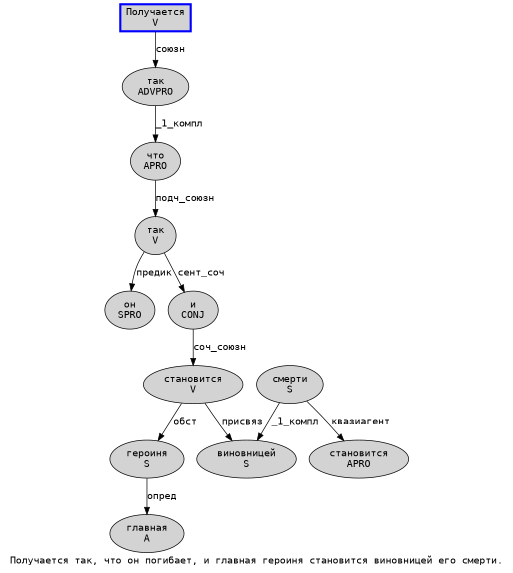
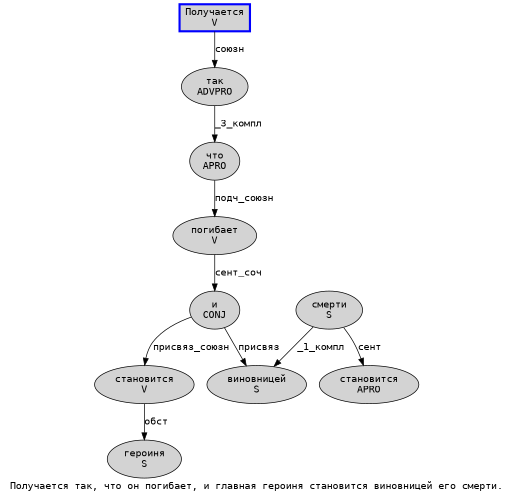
edge "так ADVPRO" -> "что APRO": label "_1_компл" -> "_3_компл"
node "так V": label "так V" -> "погибает V"
node "он SPRO": removed
edge "и CONJ" -> "становится V": label "соч_союзн" -> "присвяз_союзн"
edge "становится V" -> "виновницей S": now "и CONJ" -> "виновницей S"
edge "смерти S" -> "становится APRO": label "квазиагент" -> "сент"
node "главная A": removed
